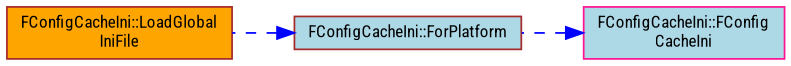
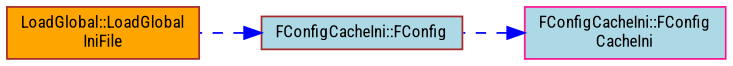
node "FConfigCacheIni::LoadGlobal IniFile": label "FConfigCacheIni::LoadGlobal IniFile" -> "LoadGlobal::LoadGlobal IniFile"
node "FConfigCacheIni::ForPlatform": label "FConfigCacheIni::ForPlatform" -> "FConfigCacheIni::FConfig"
